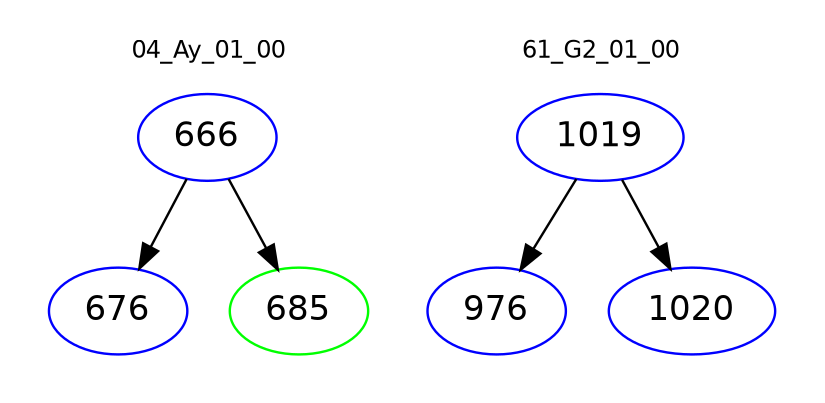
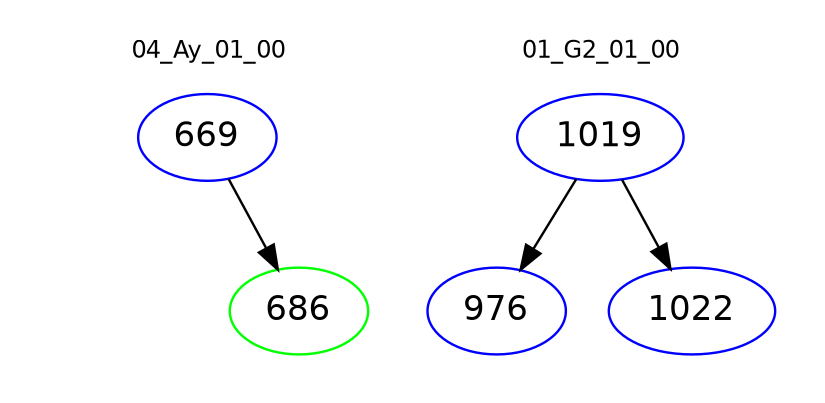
cluster "61_G2_01_00": label "61_G2_01_00" -> "01_G2_01_00"
node "666": label "666" -> "669"
node "676": removed
node "685": label "685" -> "686"
node "1020": label "1020" -> "1022"
